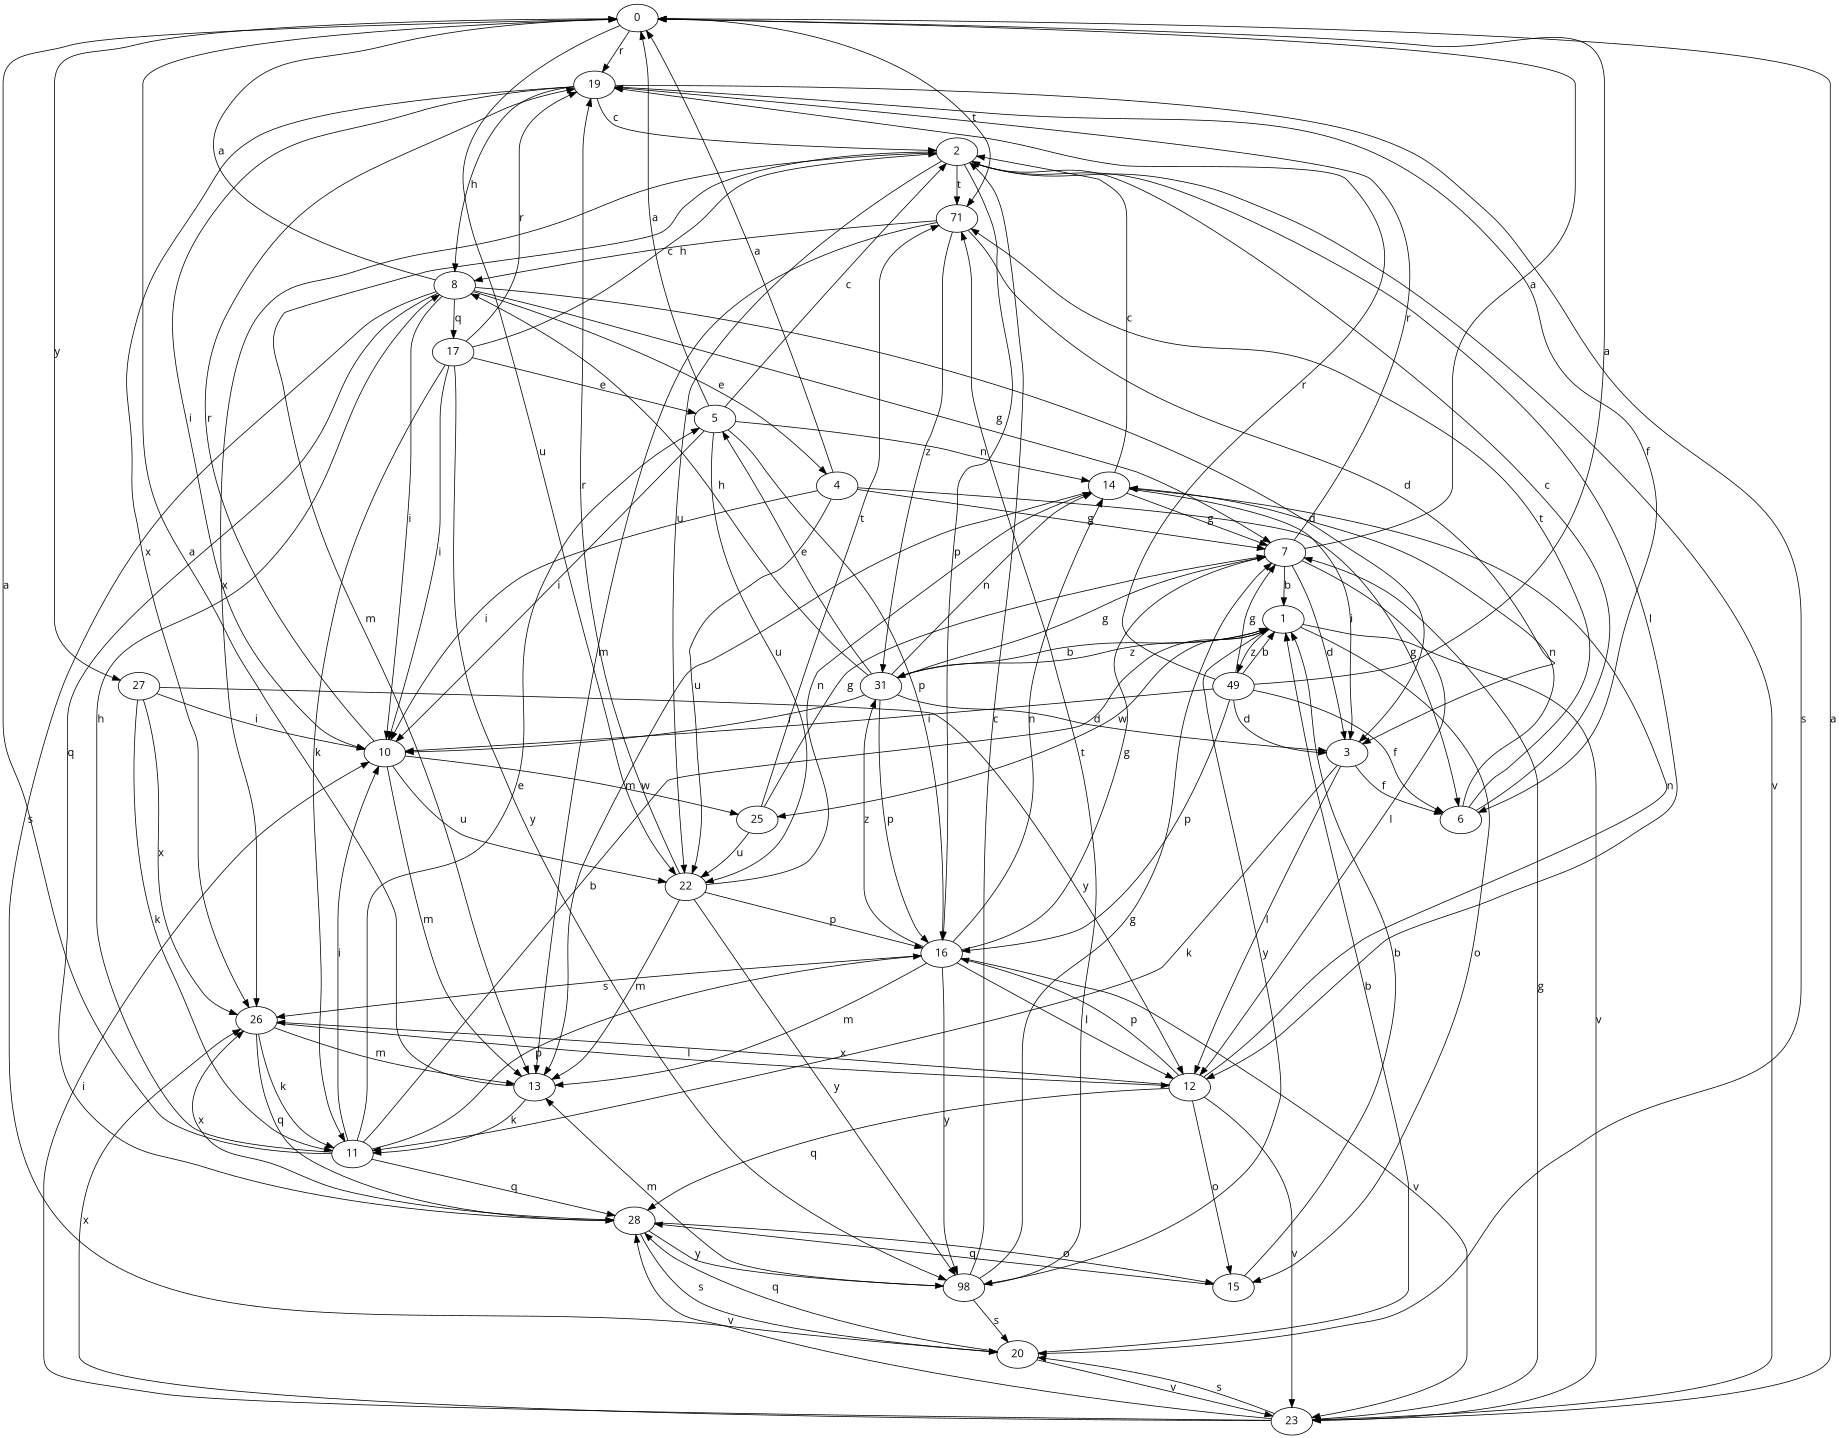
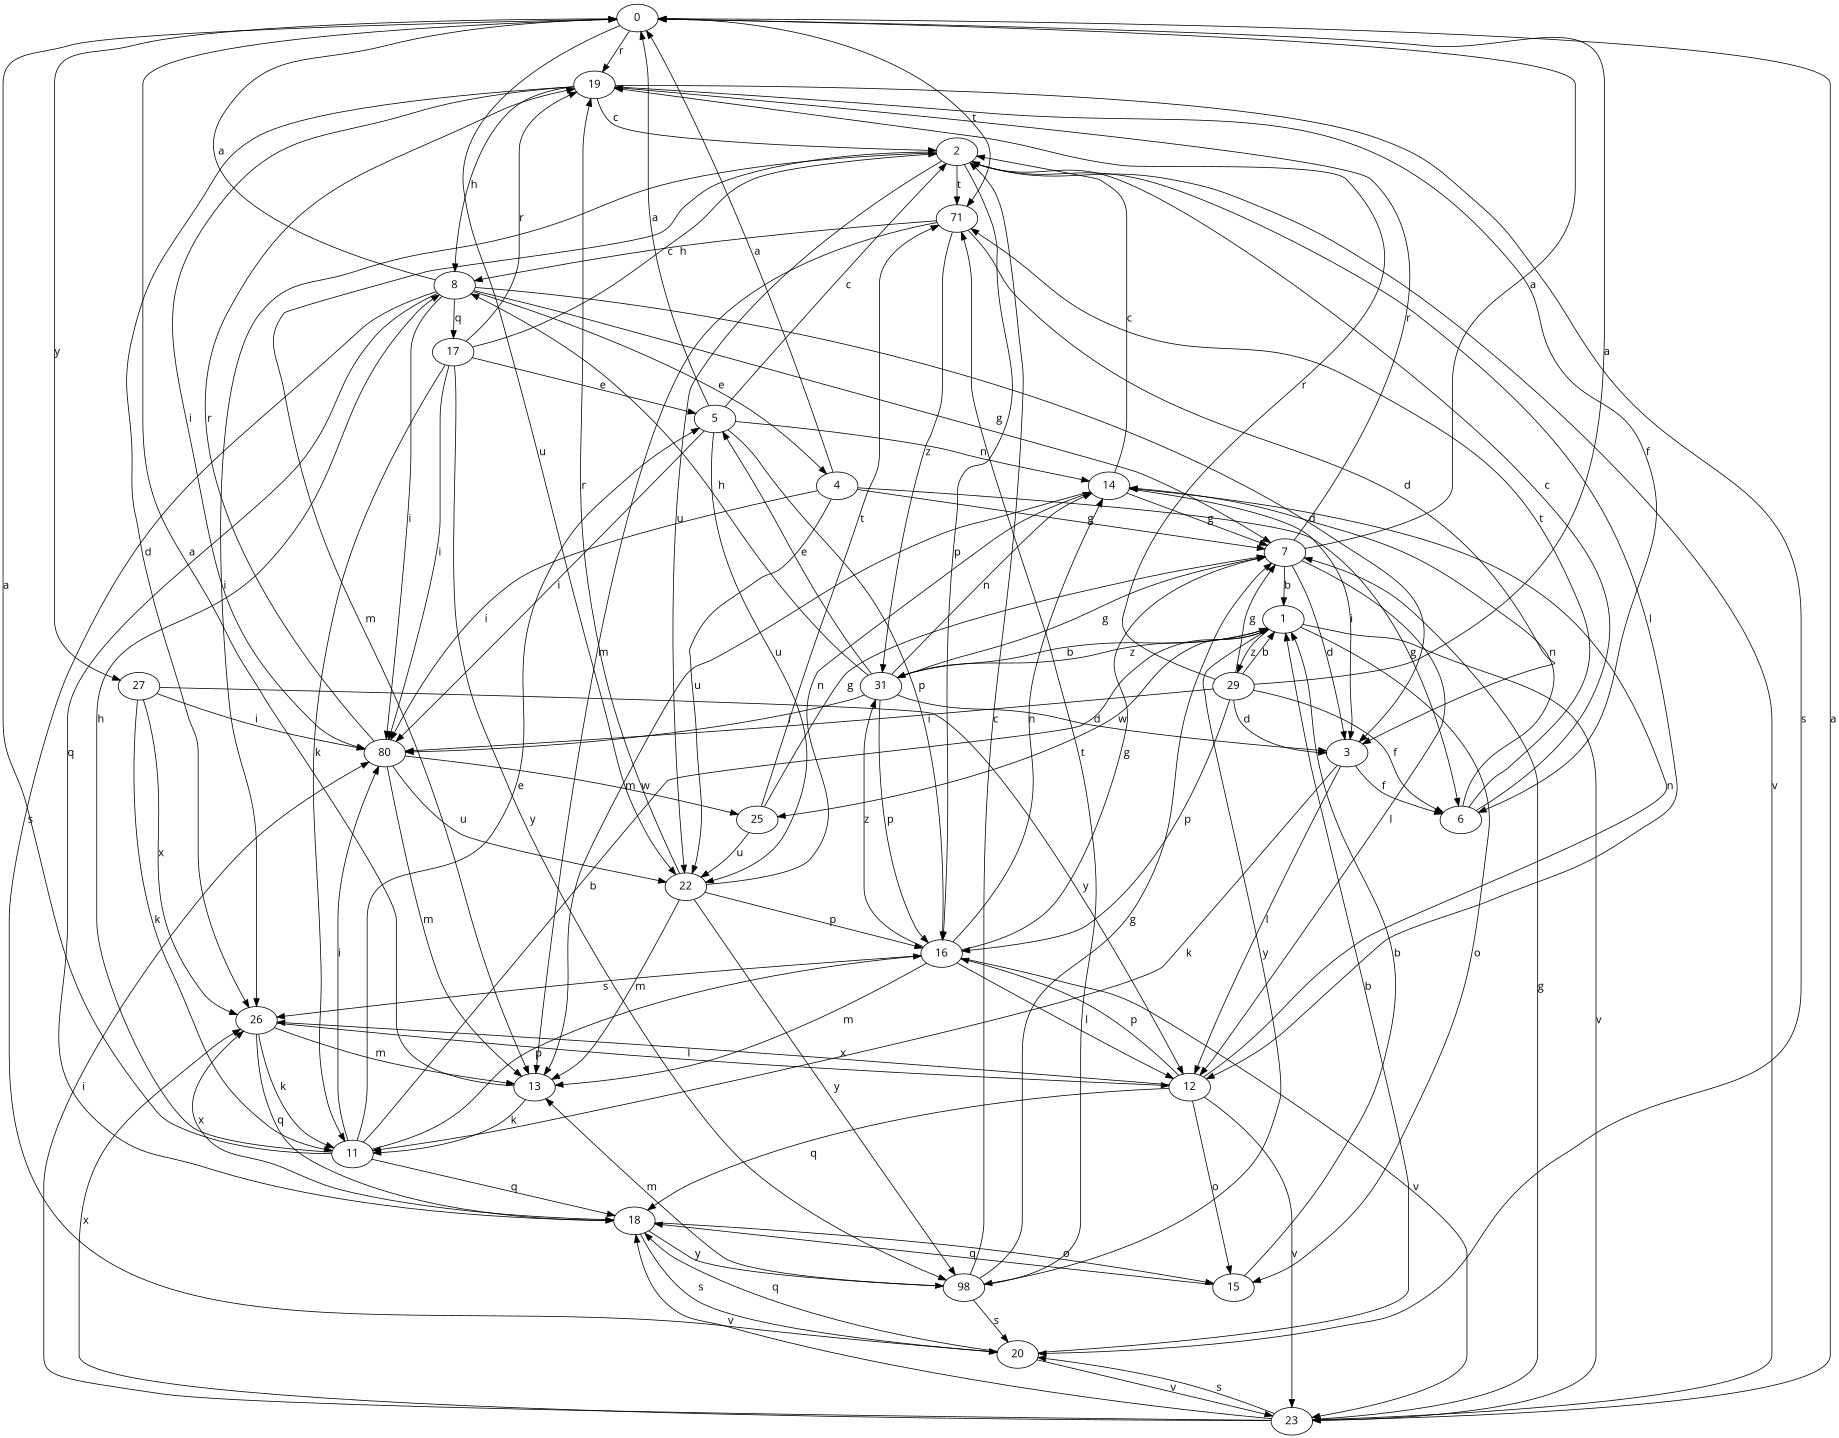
edge "19" -> "26": label "x" -> "d"
edge "2" -> "26": label "x" -> "i"
node "49": label "49" -> "29"
node "10": label "10" -> "80"
edge "16" -> "98": removed, label "y"
node "28": label "28" -> "18"
